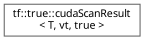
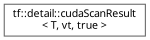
node "tf::true::cudaScanResult < T, vt, true >": label "tf::true::cudaScanResult < T, vt, true >" -> "tf::detail::cudaScanResult < T, vt, true >"
